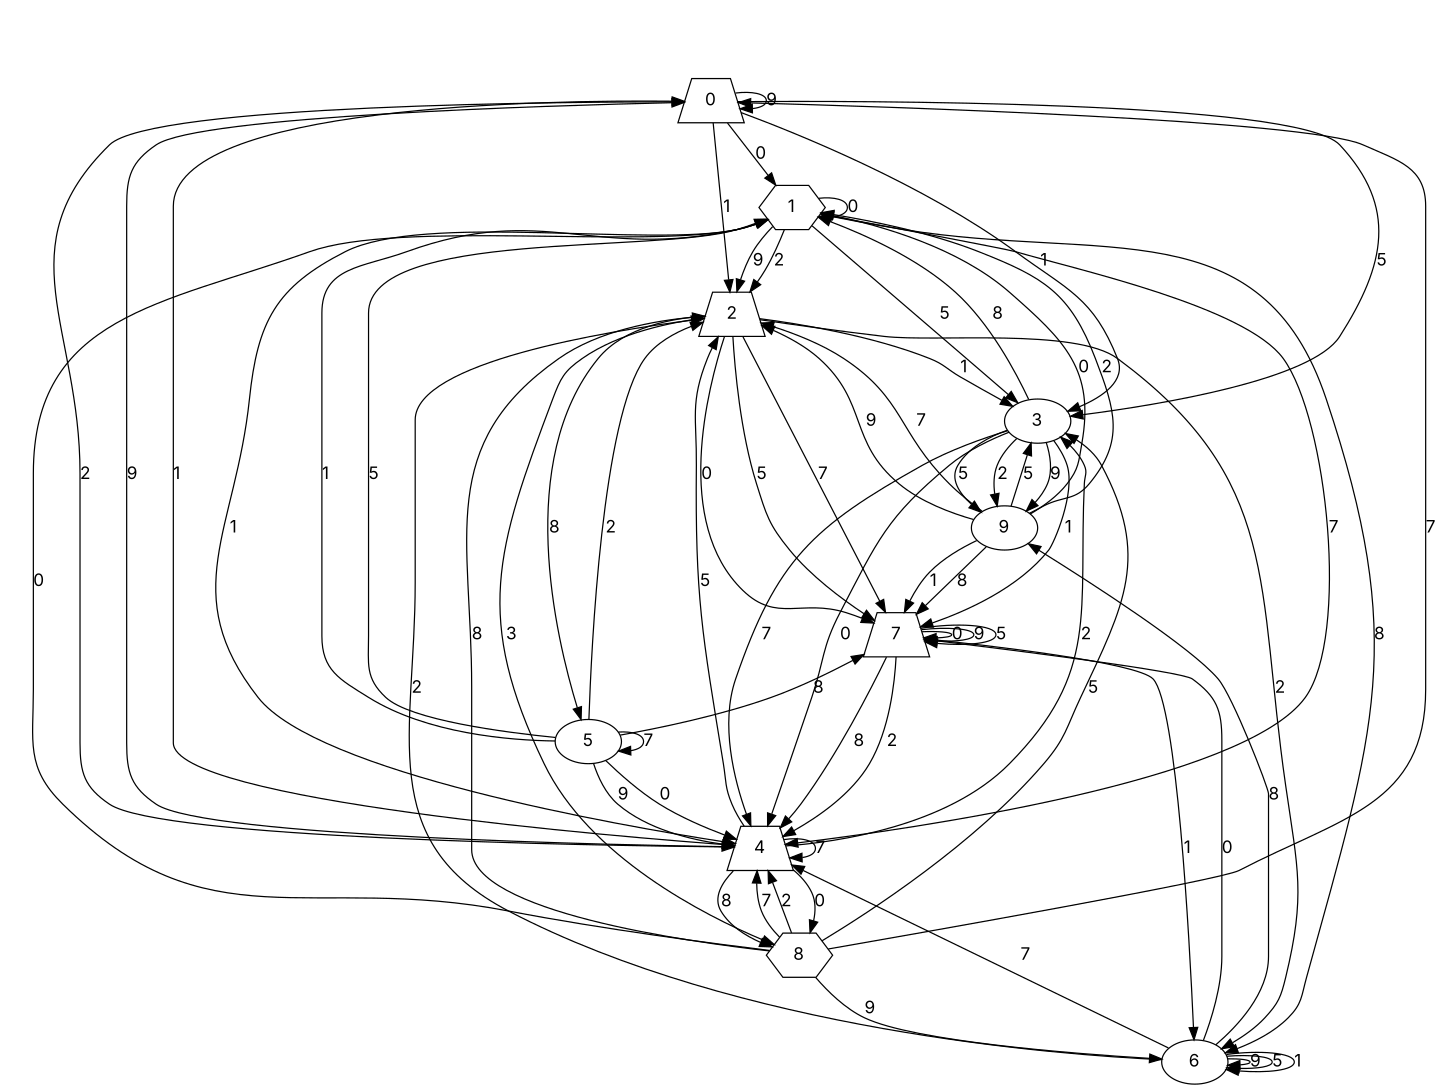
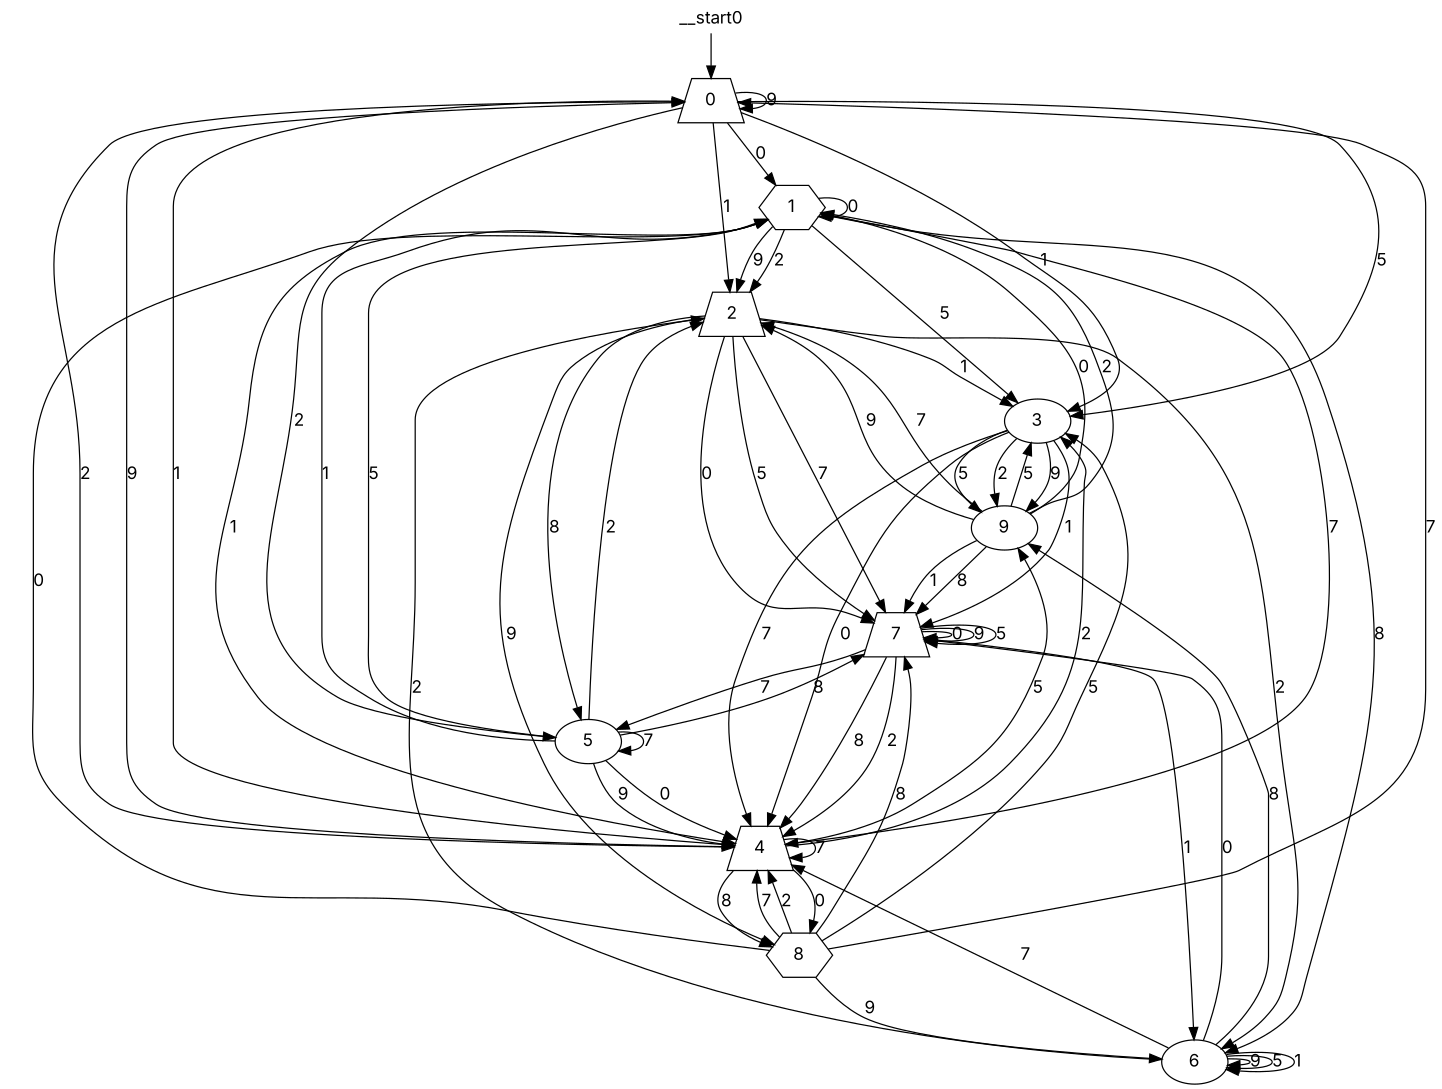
node "__start0": added
edge "3" -> "1": removed, label "8"
edge "0" -> "5": added, label "2"
edge "4" -> "2": now "4" -> "9"
edge "2" -> "8": label "3" -> "9"
edge "8" -> "2": now "8" -> "7"
edge "7" -> "5": added, label "7"
